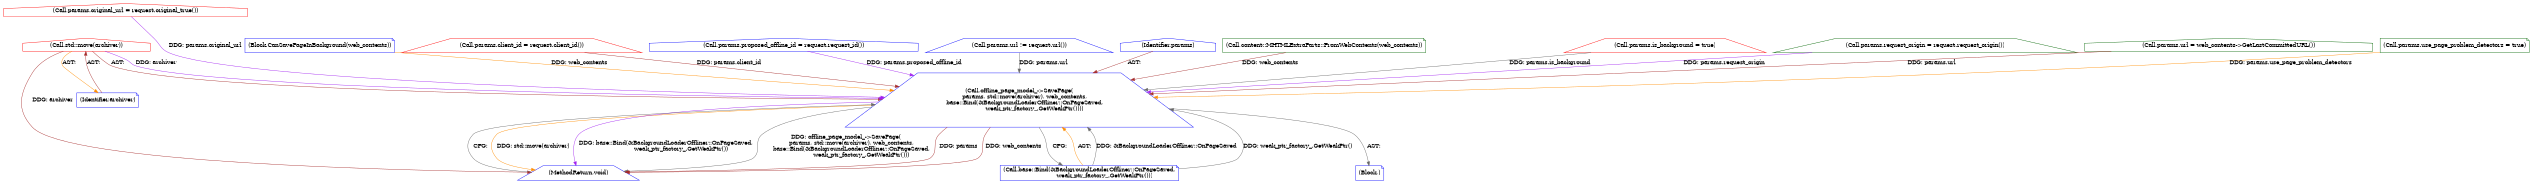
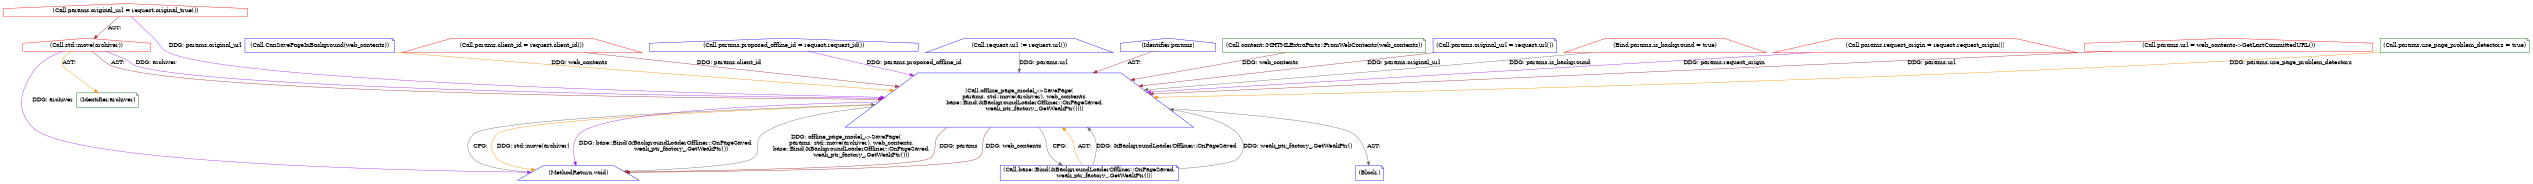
node "(Block,CanSavePageInBackground(web_contents))": label "(Block,CanSavePageInBackground(web_contents))" -> "(Call,CanSavePageInBackground(web_contents))"
node "(Call,params.url != request.url())": label "(Call,params.url != request.url())" -> "(Call,request.url != request.url())"
node "(Call,params.original_url = request.url())": added
node "(Call,params.is_background = true)": label "(Call,params.is_background = true)" -> "(Bind,params.is_background = true)"
node "(Call,params.request_origin = request.request_origin())": color darkgreen -> red
node "(Call,params.url = web_contents->GetLastCommittedURL())": color darkgreen -> red
edge "(Identifier,archiver)" -> "(Call,std::move(archiver))": now "(Call,params.original_url = request.original_true())" -> "(Call,std::move(archiver))"
node "(Identifier,archiver)": color blue -> darkgreen
edge "(Call,std::move(archiver))" -> "(MethodReturn,void)": color brown -> purple
